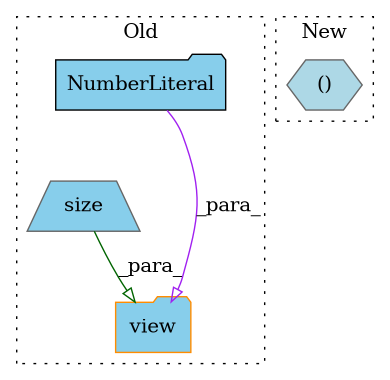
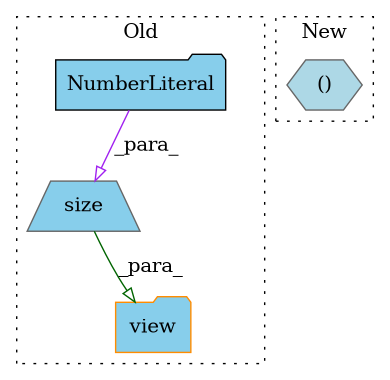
edge "NumberLiteral" -> "view": now "NumberLiteral" -> "size"
